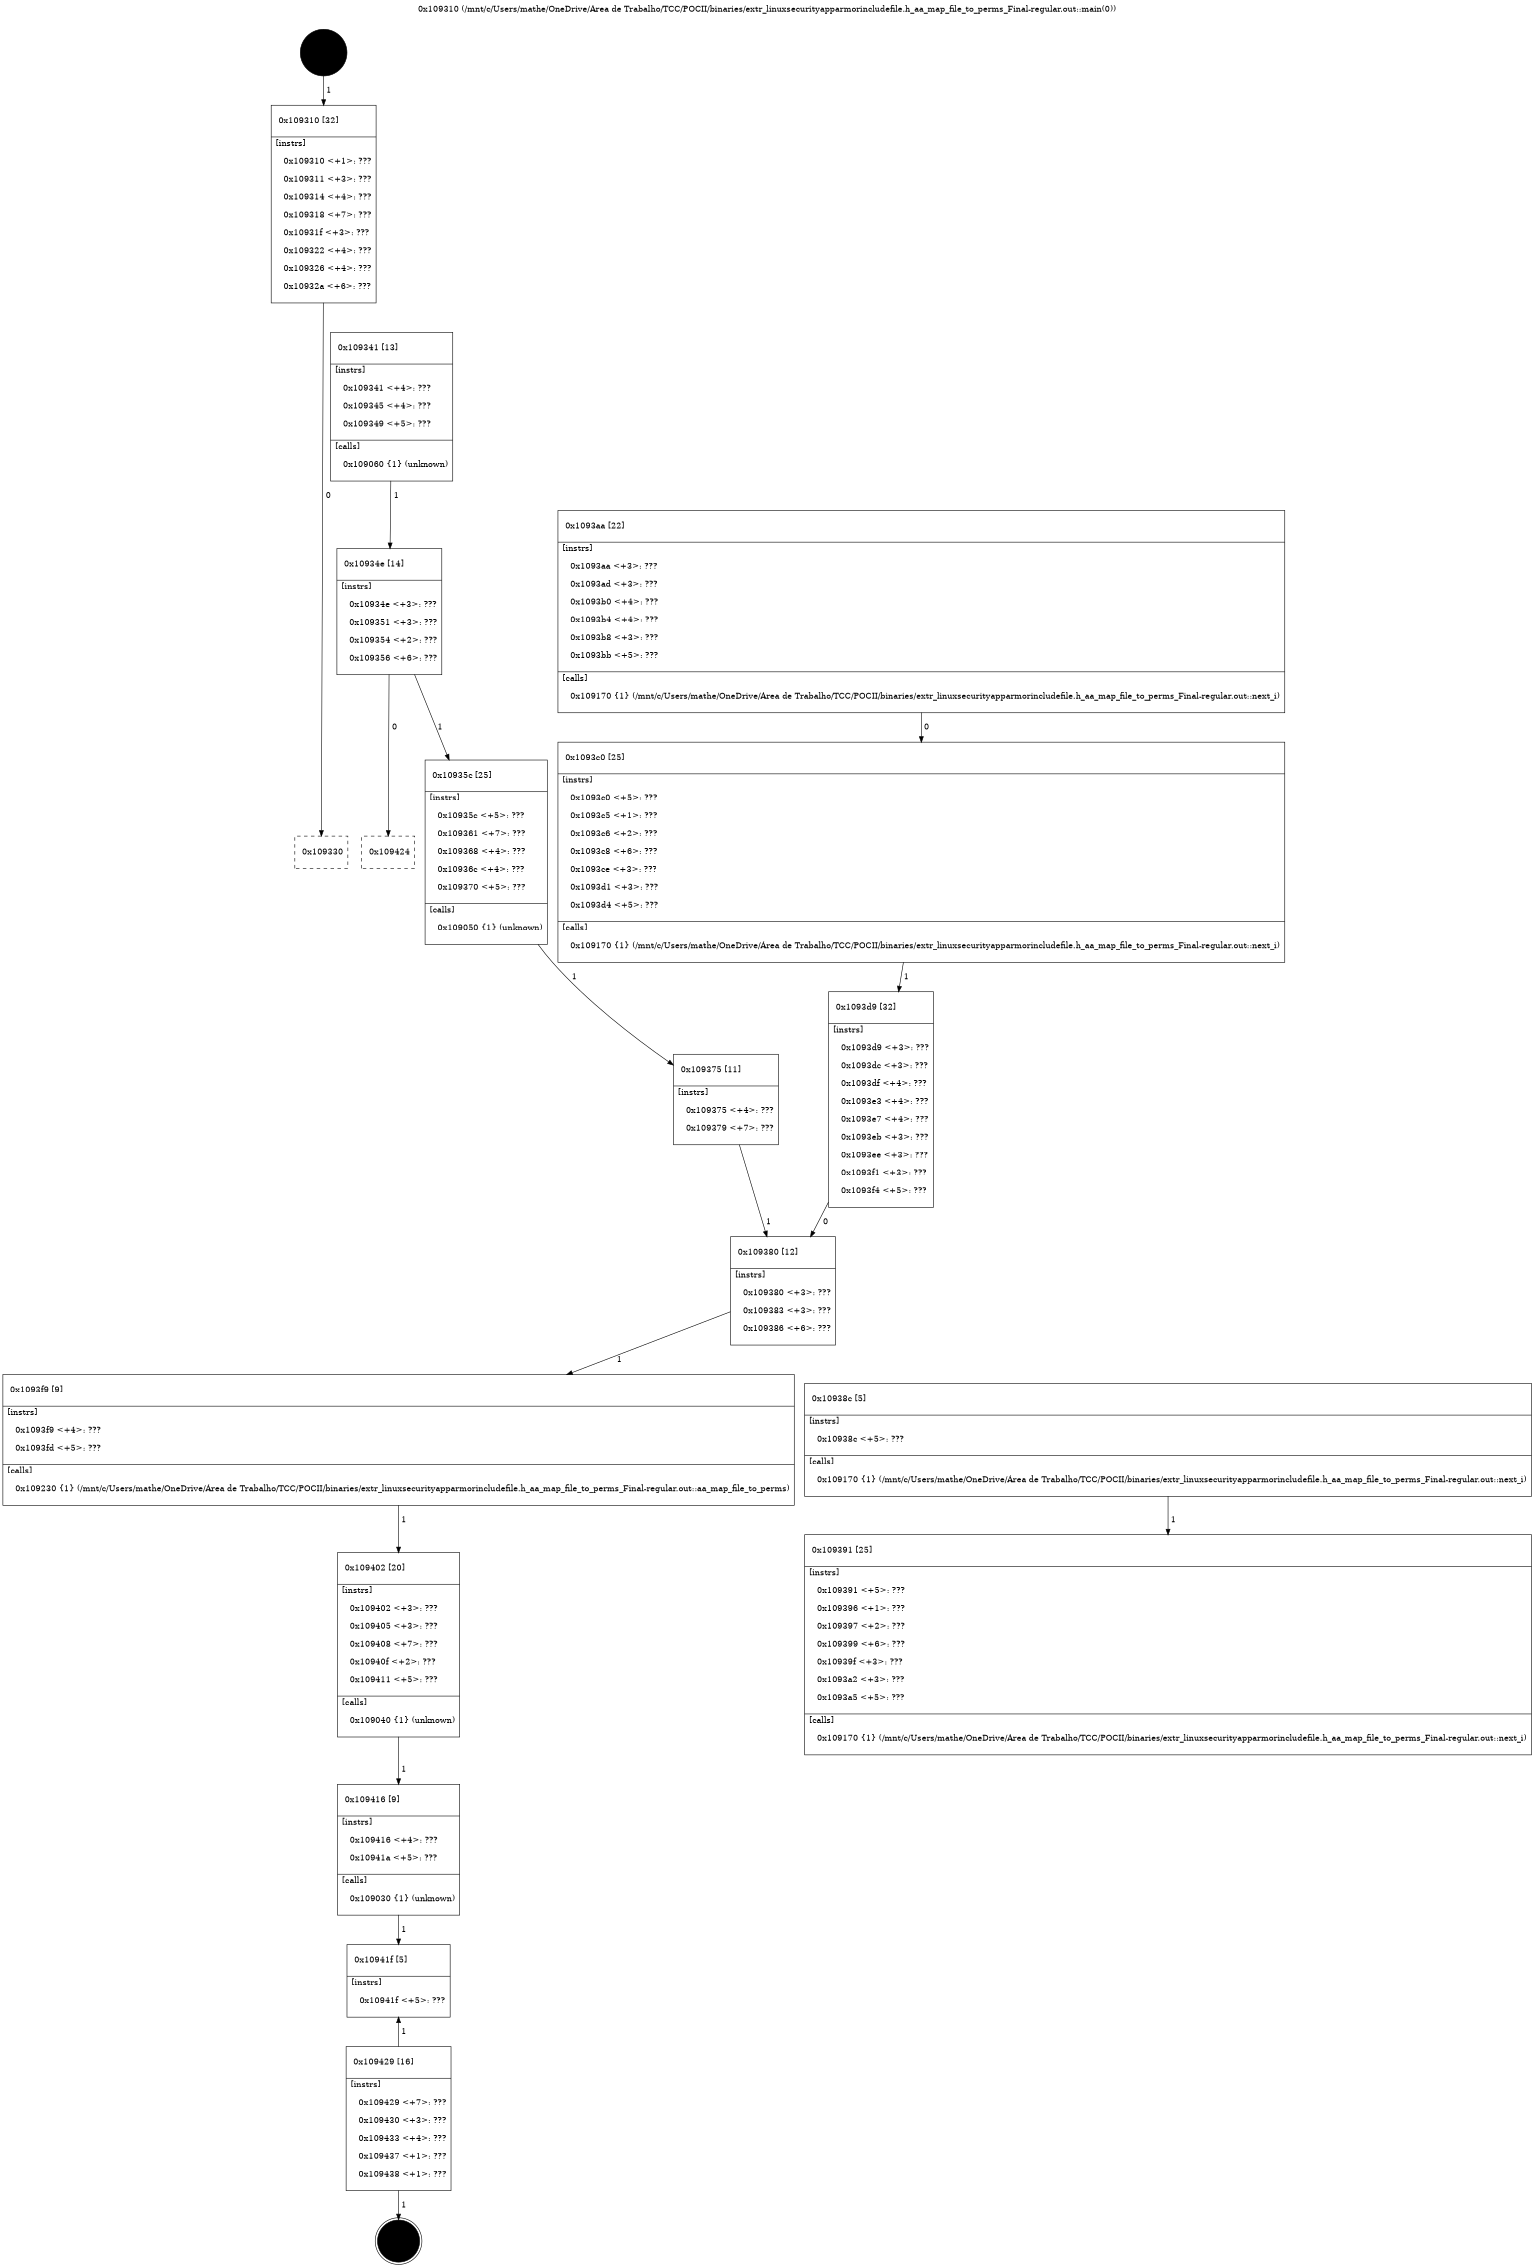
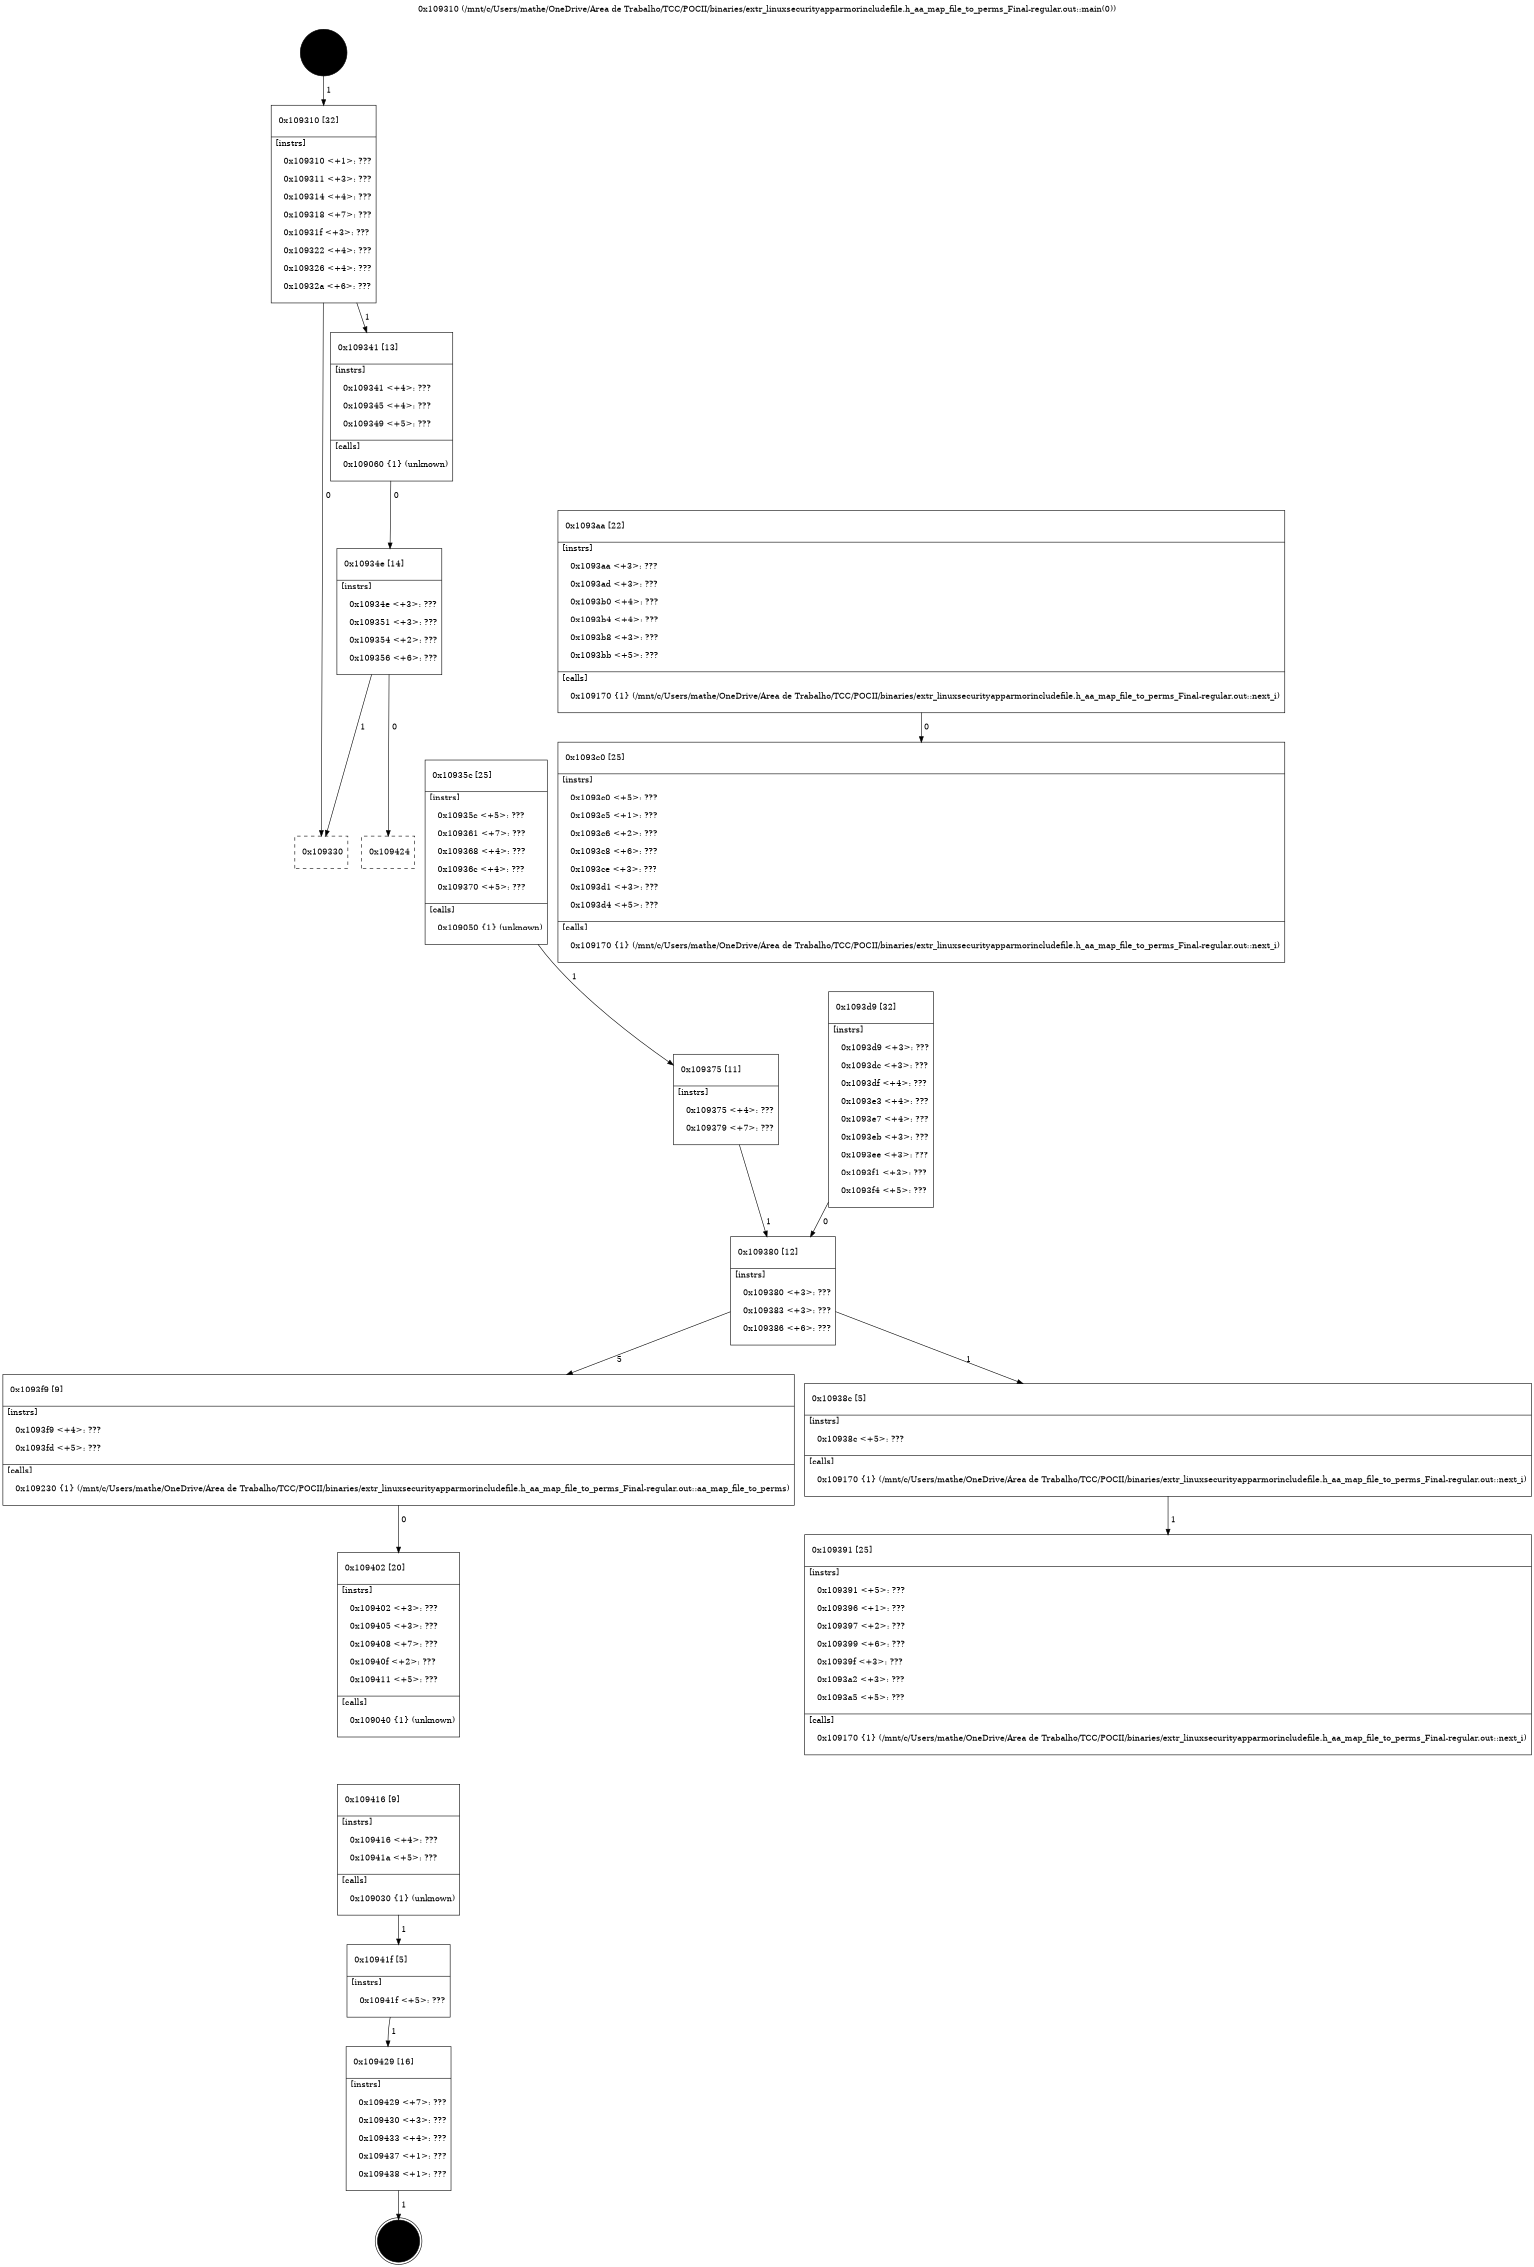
edge "0x109310 [32]" -> "0x109341 [13]": added, label "1"
edge "0x109341 [13]" -> "0x10934e [14]": label " 1" -> " 0"
edge "0x10934e [14]" -> "0x10935c [25]": now "0x10934e [14]" -> "0x109330"
edge "0x1093c0 [25]" -> "0x1093d9 [32]": removed, label "1"
edge "0x109380 [12]" -> "0x10938c [5]": added, label "1"
edge "0x109380 [12]" -> "0x1093f9 [9]": label " 1" -> " 5"
edge "0x1093f9 [9]" -> "0x109402 [20]": label " 1" -> " 0"
edge "0x109402 [20]" -> "0x109416 [9]": removed, label "1"
edge "0x109429 [16]" -> "0x10941f [5]": reversed
